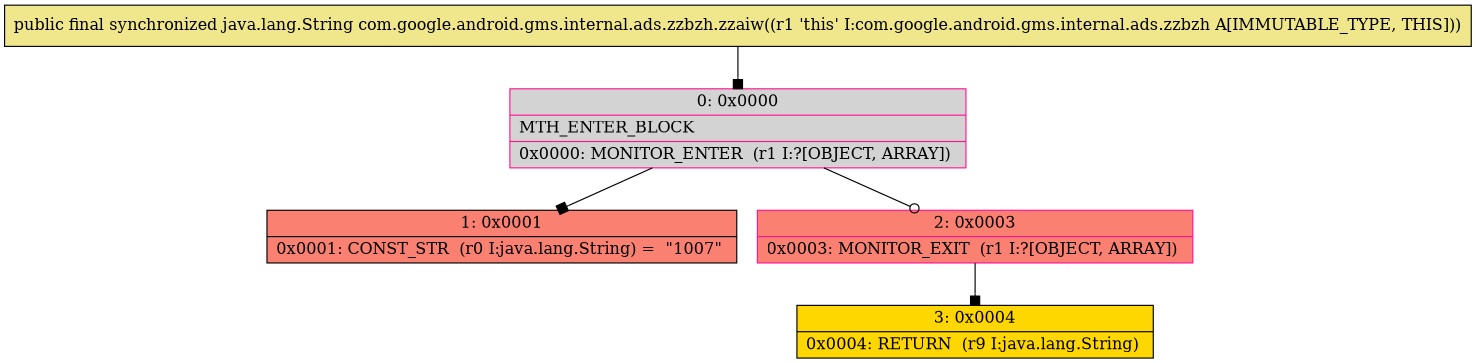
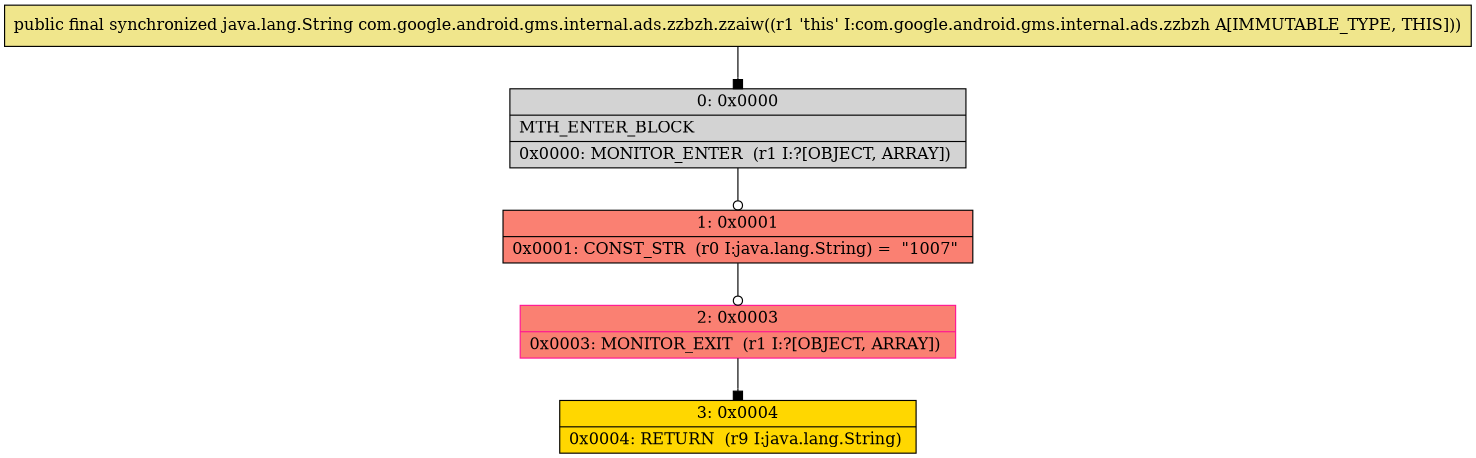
node "0: 0x0000": color deeppink -> black
edge "0: 0x0000" -> "1: 0x0001": arrowhead box -> odot
edge "0: 0x0000" -> "2: 0x0003": now "1: 0x0001" -> "2: 0x0003"
